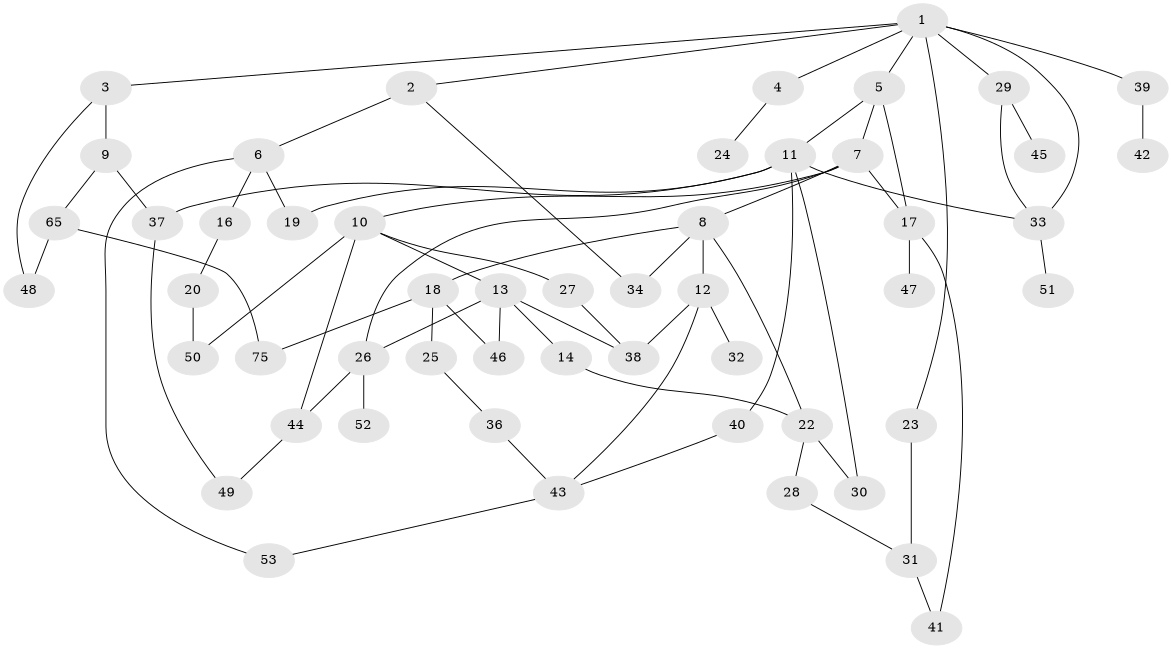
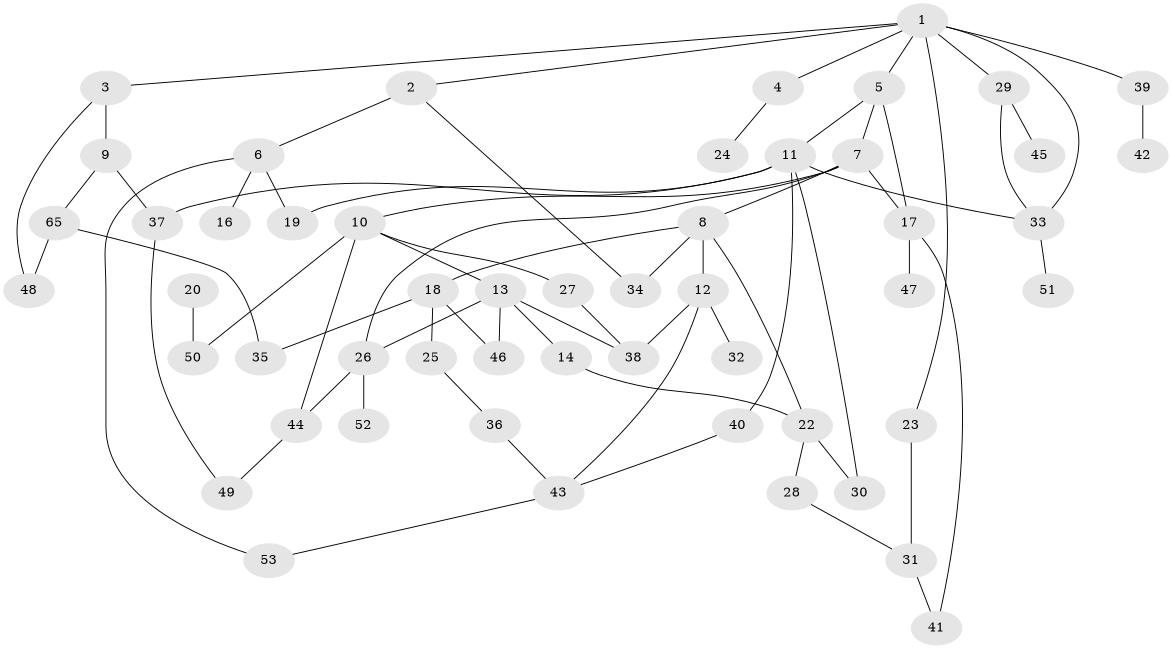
edge "16" -- "20": removed
node "75": label "75" -> "35"
